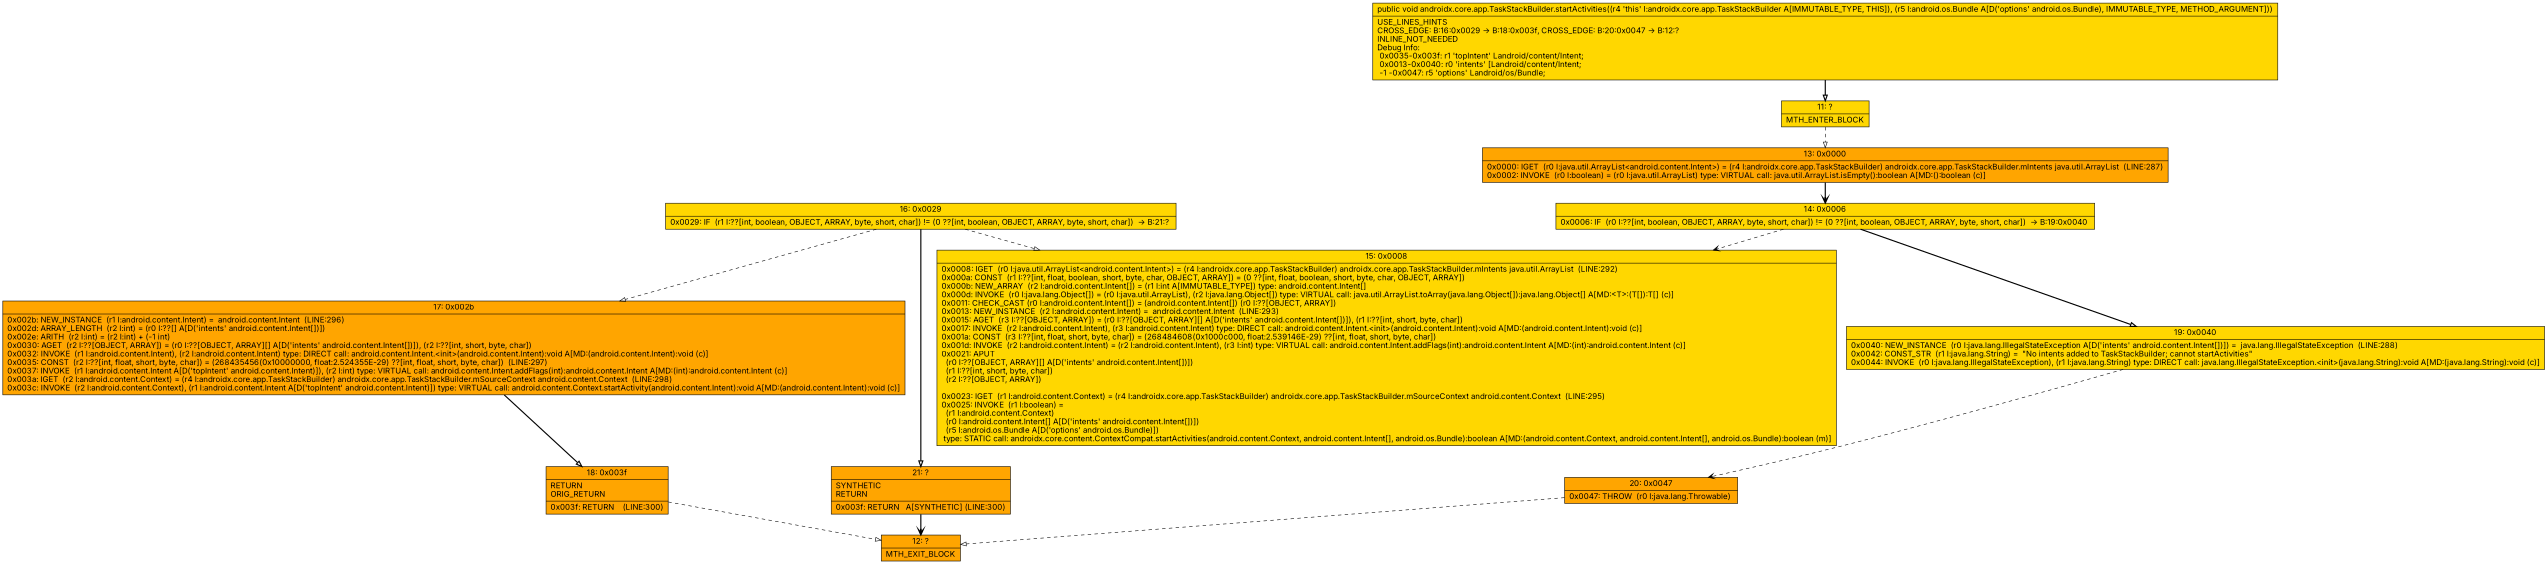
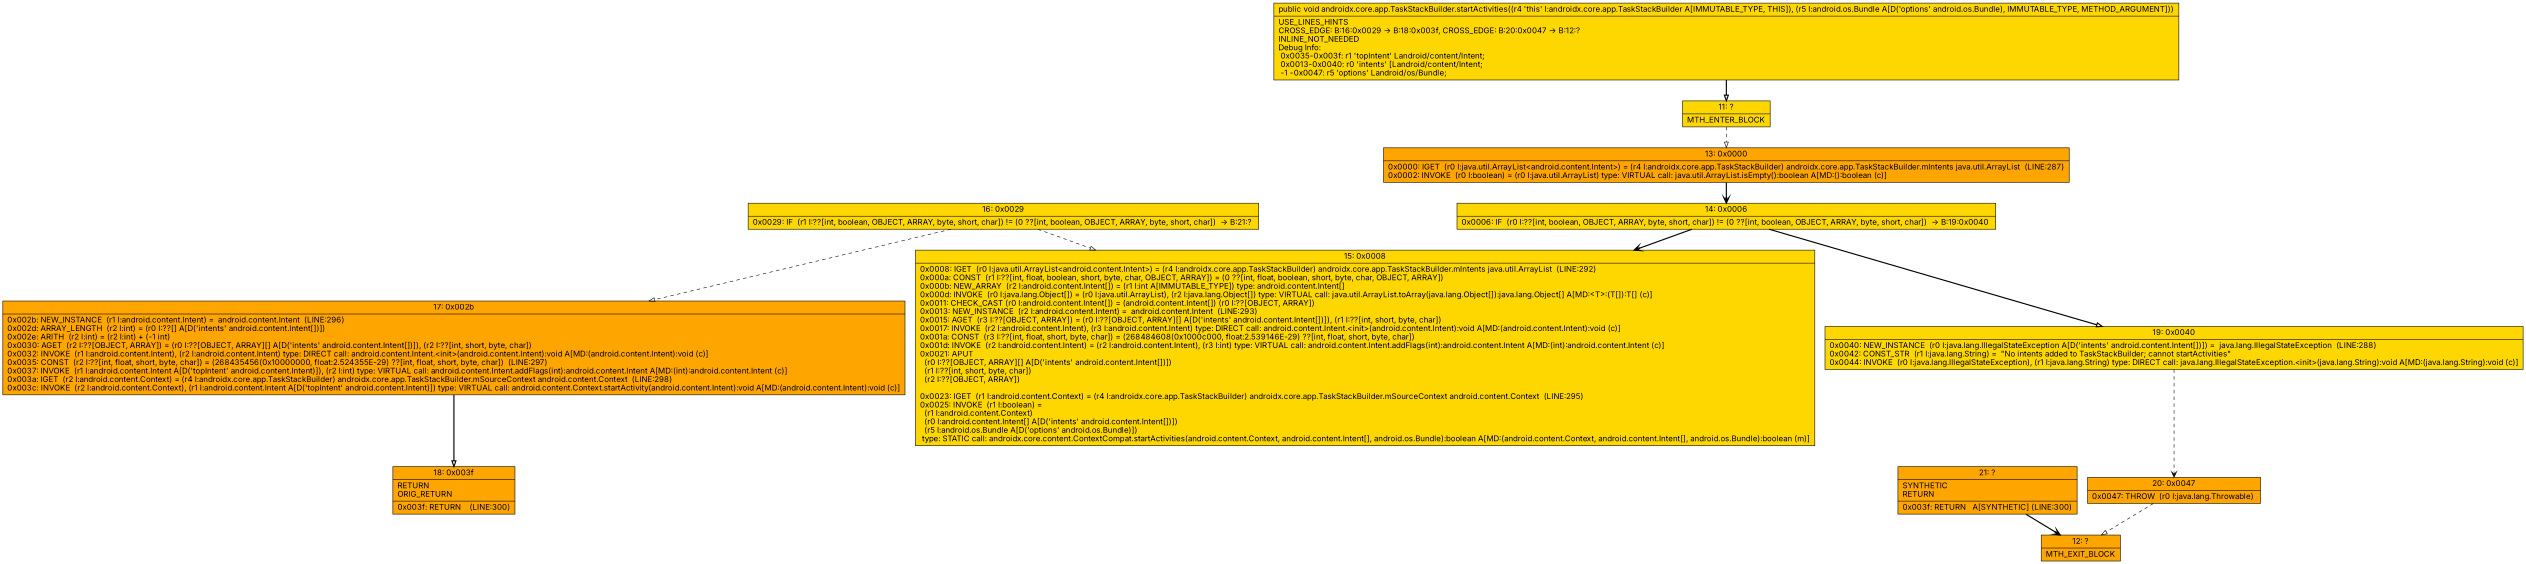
edge "14: 0x0006" -> "15: 0x0008": style dashed -> bold
edge "16: 0x0029" -> "21: ?": removed
edge "18: 0x003f" -> "12: ?": removed
